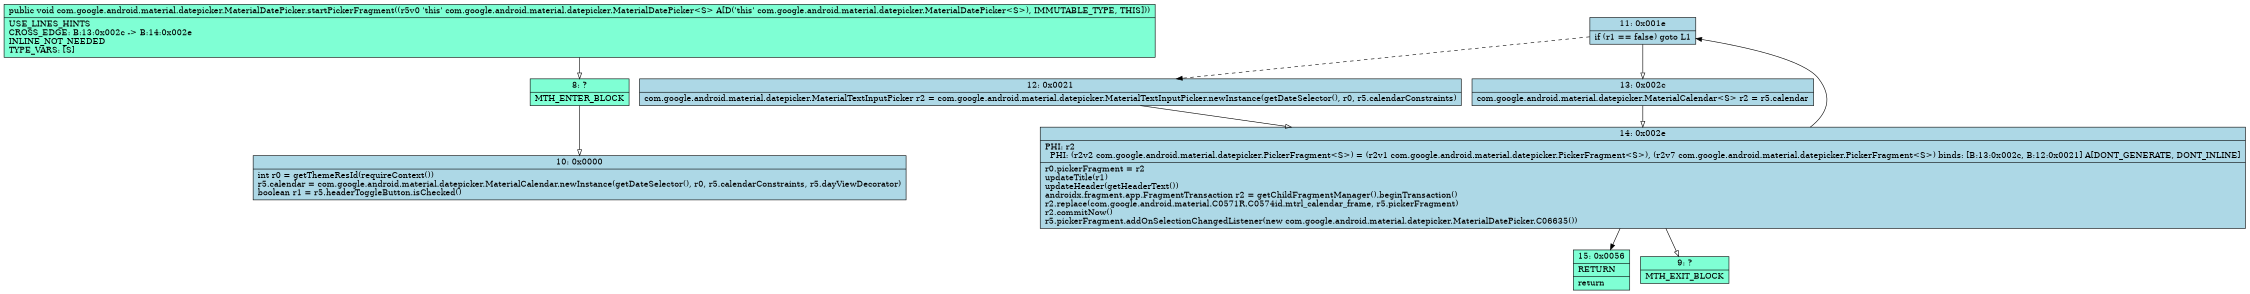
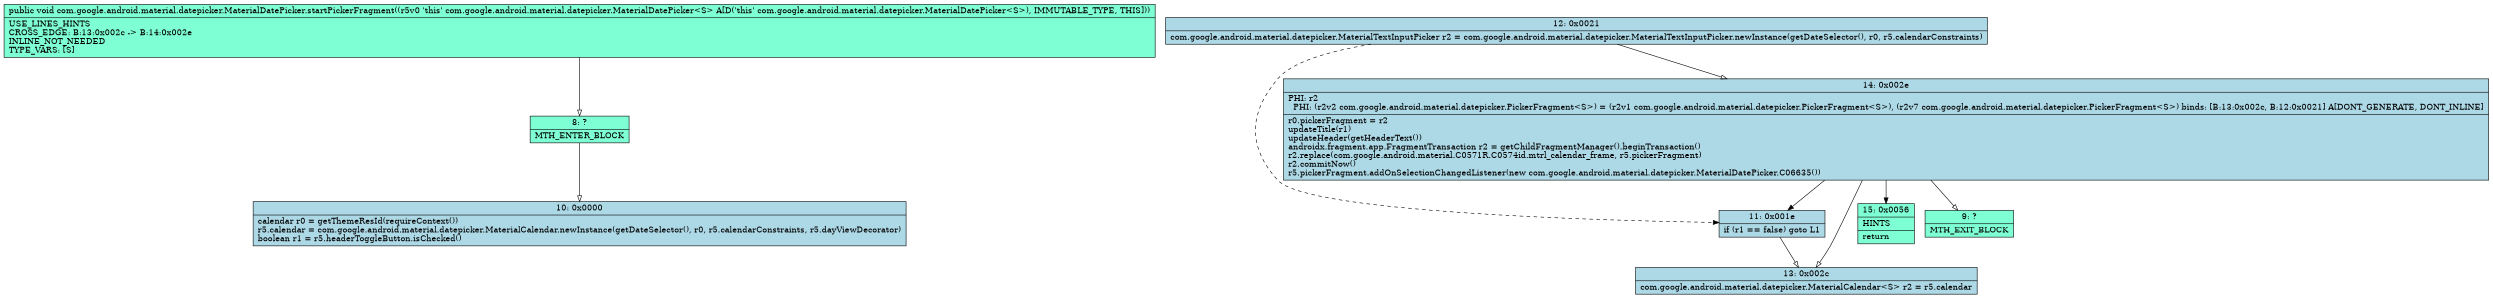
edge "11: 0x001e" -> "12: 0x0021": reversed
edge "13: 0x002c" -> "14: 0x002e": reversed
node "10: 0x0000": text "int r0 = getThemeResId(requireContext())" -> "calendar r0 = getThemeResId(requireContext())"
node "15: 0x0056": text "RETURN" -> "HINTS"
